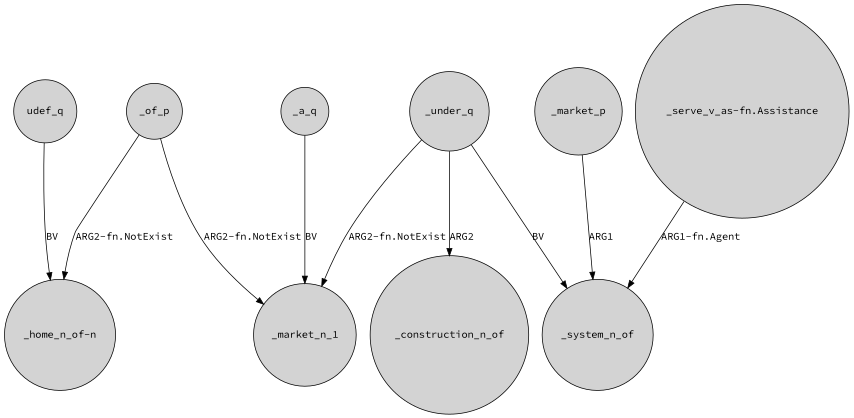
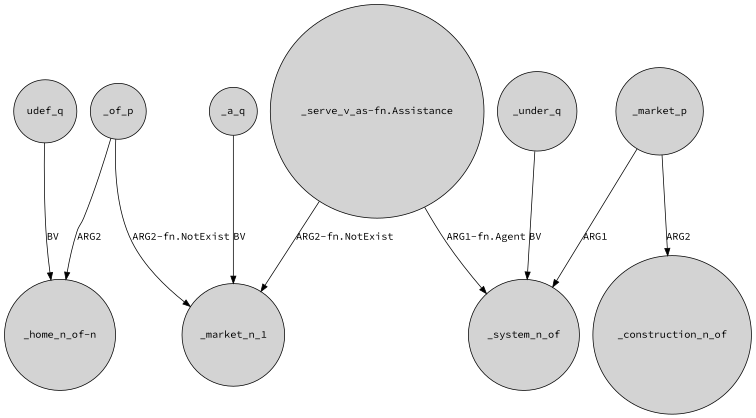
edge "_under_q" -> "_construction_n_of": now "_market_p" -> "_construction_n_of"
edge "_under_q" -> "_market_n_1": now "_serve_v_as-fn.Assistance" -> "_market_n_1"
edge "_of_p" -> "_home_n_of-n": label "ARG2-fn.NotExist" -> "ARG2"
